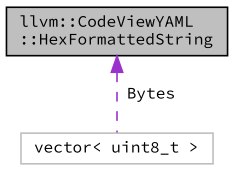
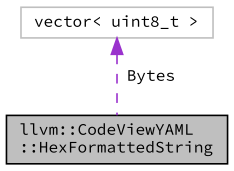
edge "vector< uint8_t >" -> "llvm::CodeViewYAML ::HexFormattedString": reversed
